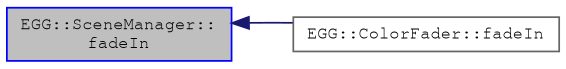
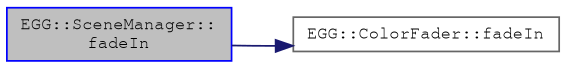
edge "EGG::ColorFader::fadeIn" -> "EGG::SceneManager:: fadeIn": reversed
